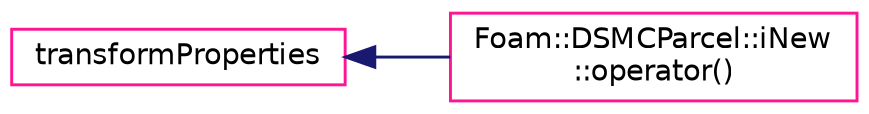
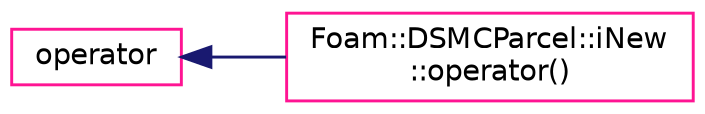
node "transformProperties": label "transformProperties" -> "operator"
